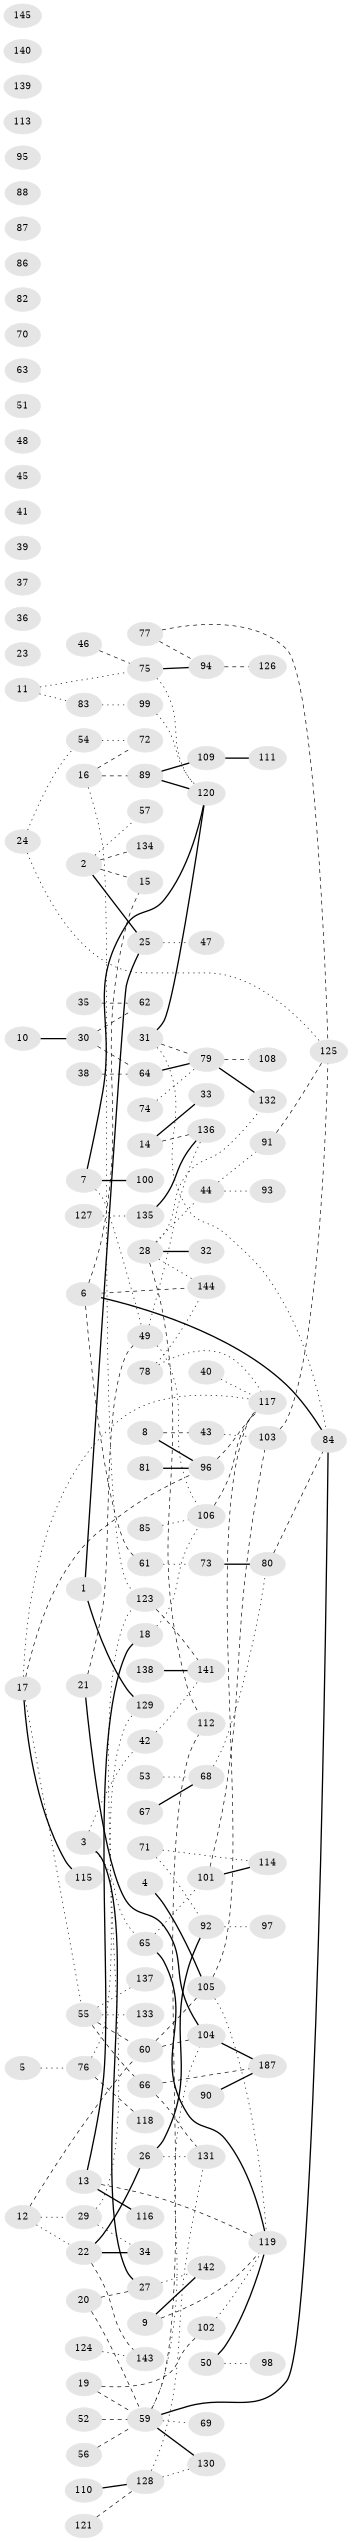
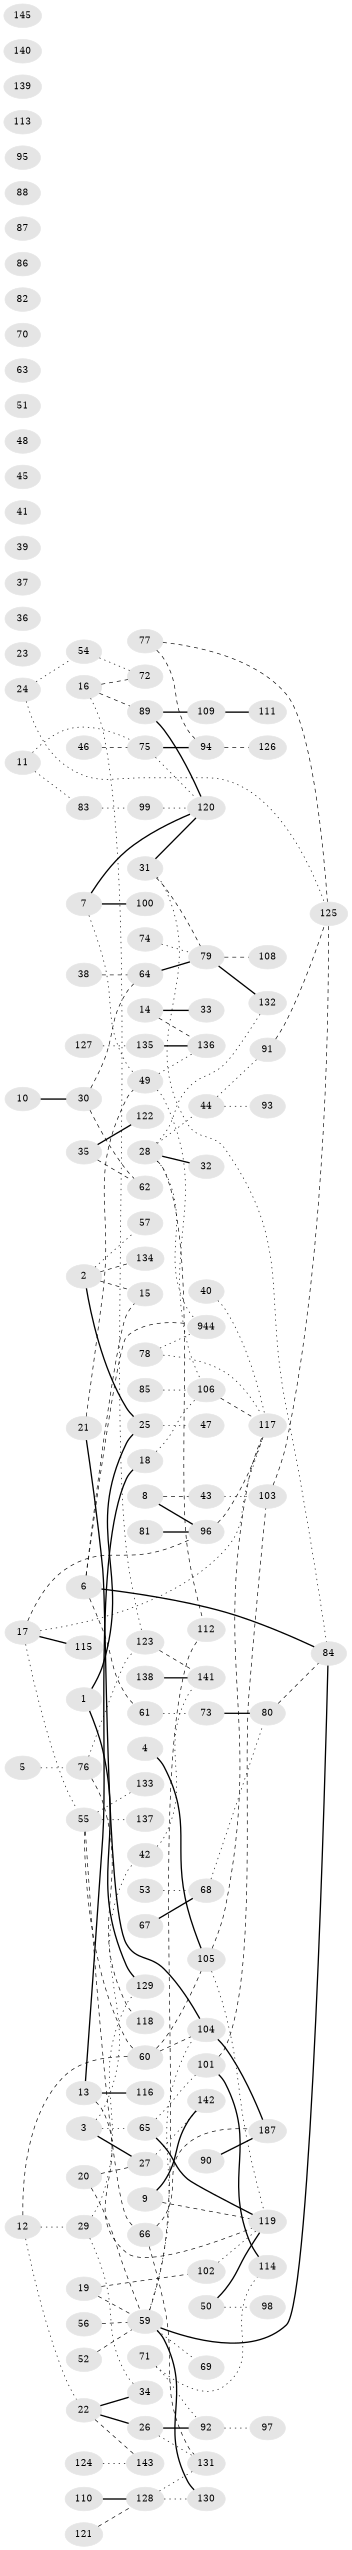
node "122": added
node "144": label "144" -> "944"
